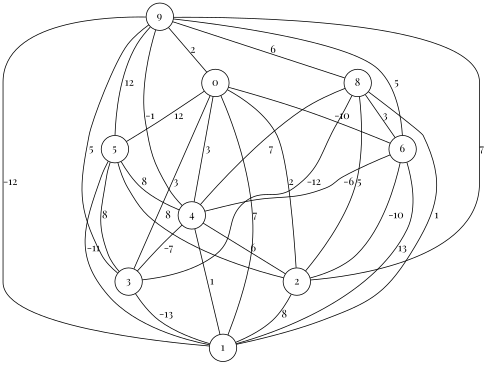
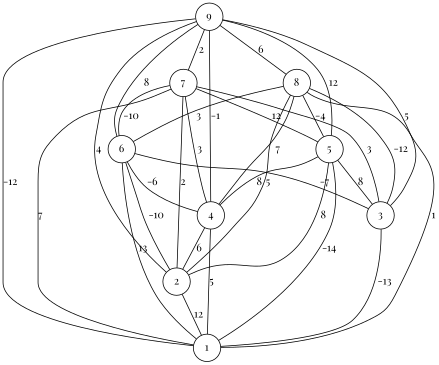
node "0": label "0" -> "7"
edge "9" -- "6": label "5" -> "8"
edge "8" -- "5": added, label "-4"
edge "9" -- "2": label "7" -> "4"
edge "4" -- "3": now "6" -- "3"
edge "5" -- "1": label "-11" -> "-14"
edge "4" -- "1": label "1" -> "5"
edge "2" -- "1": label "8" -> "12"
